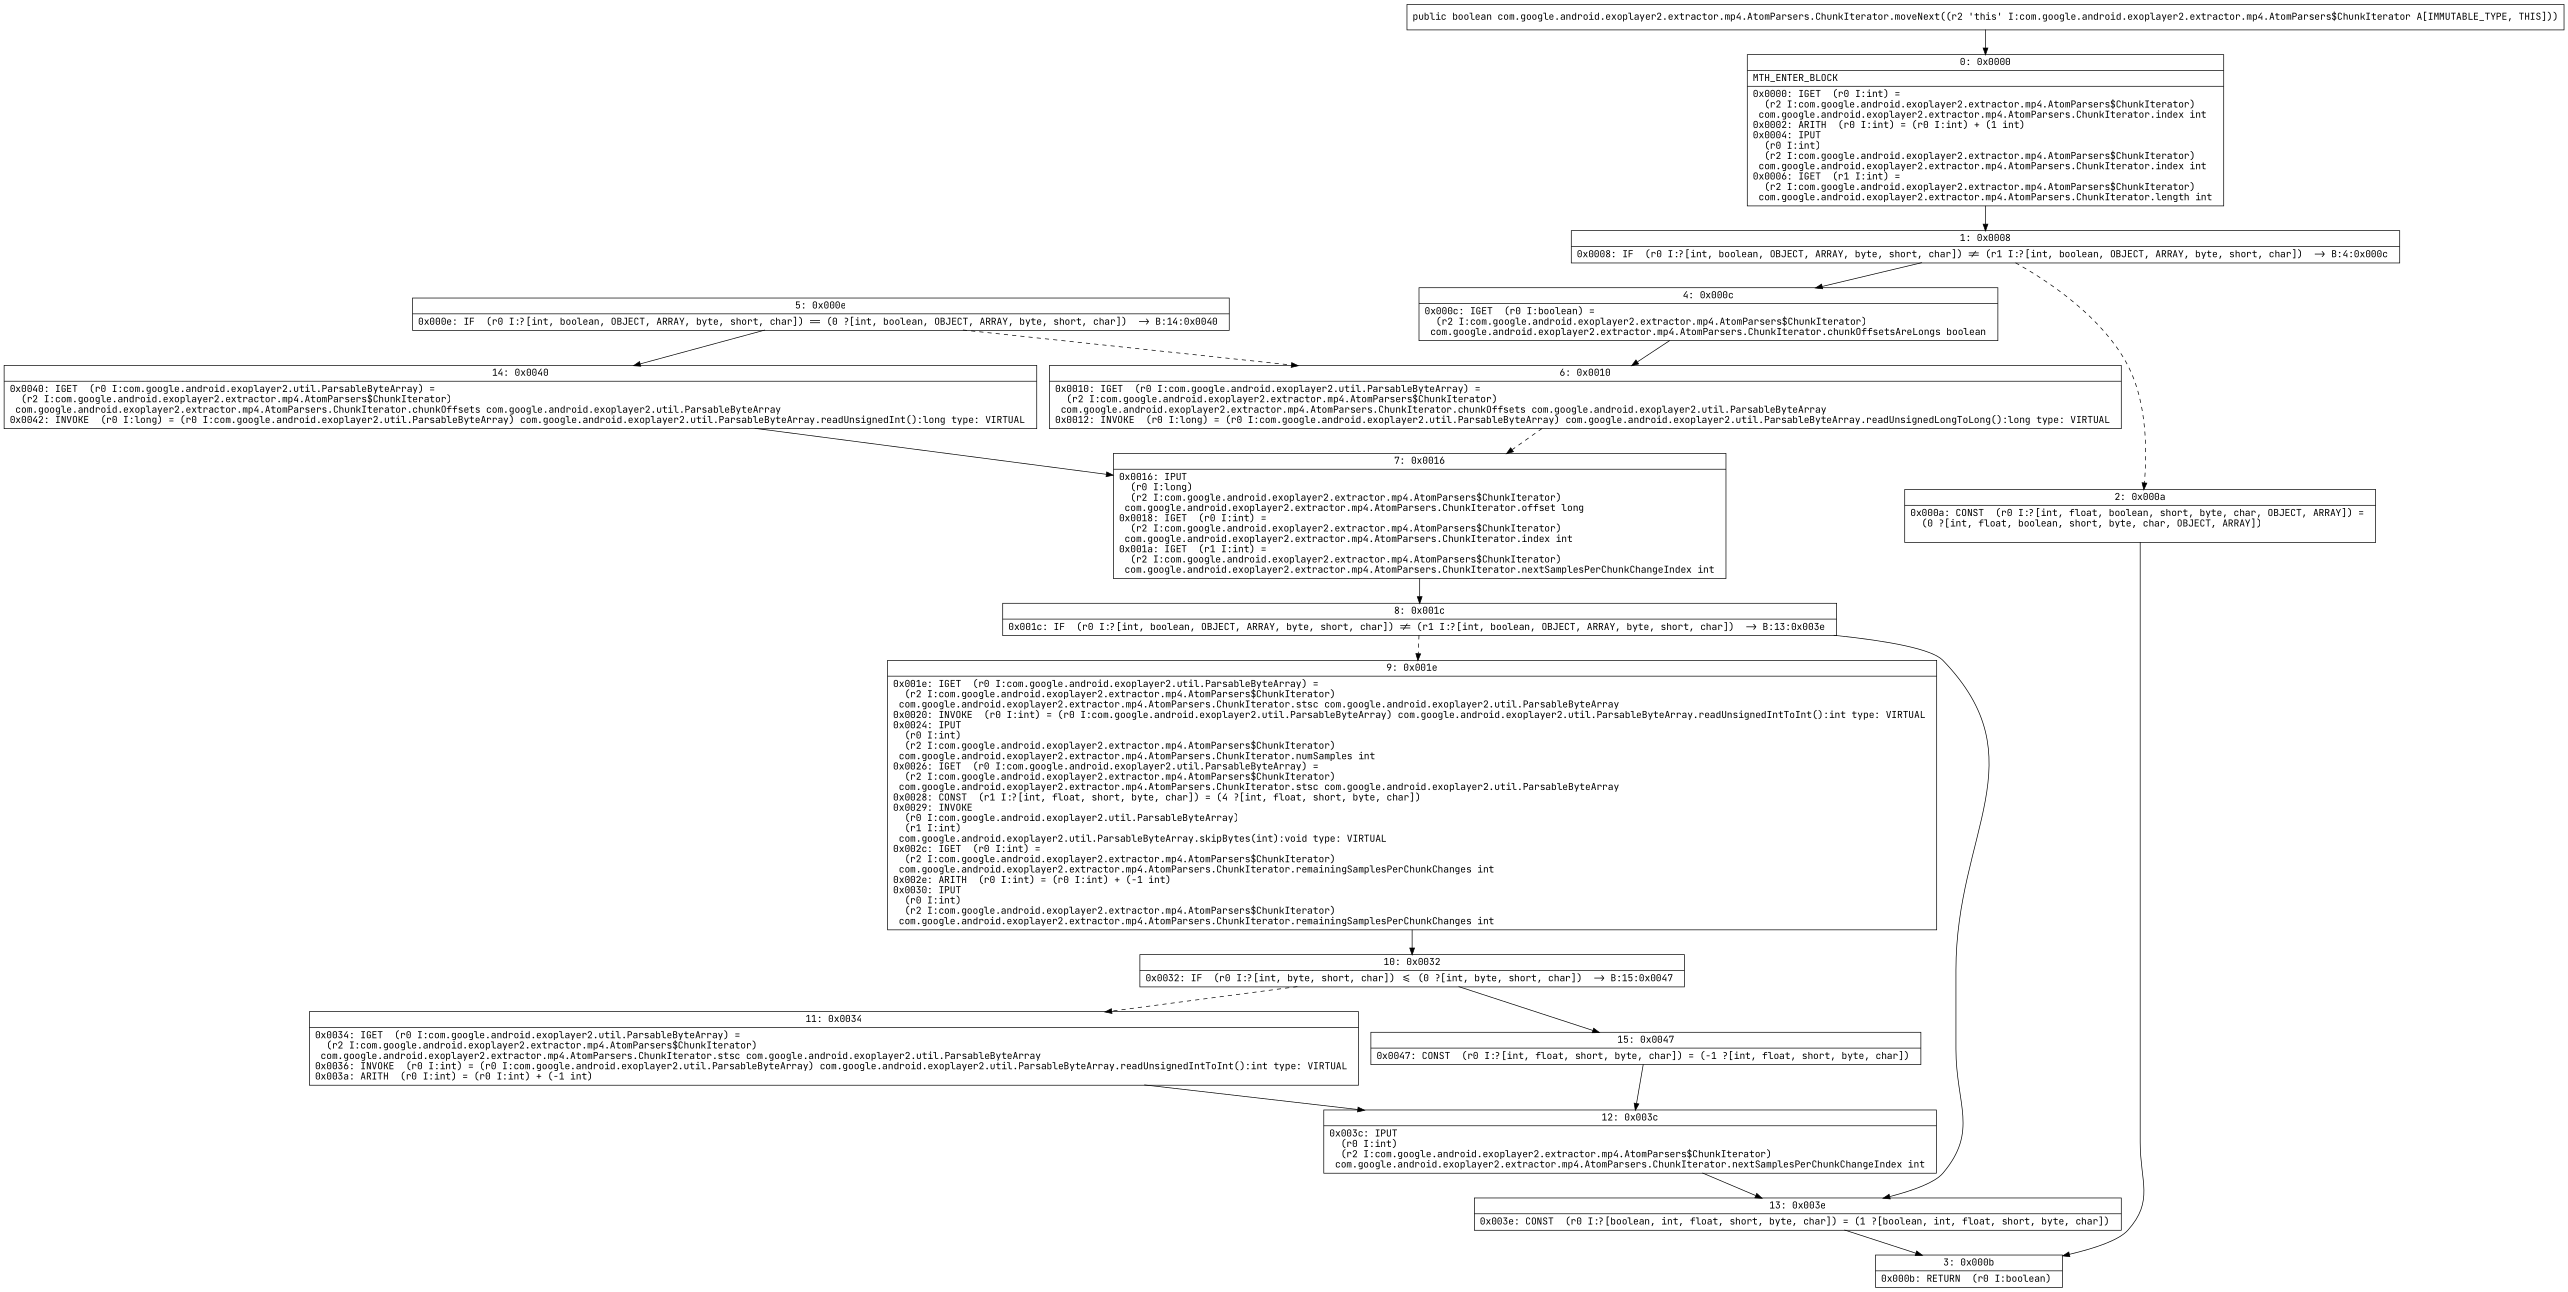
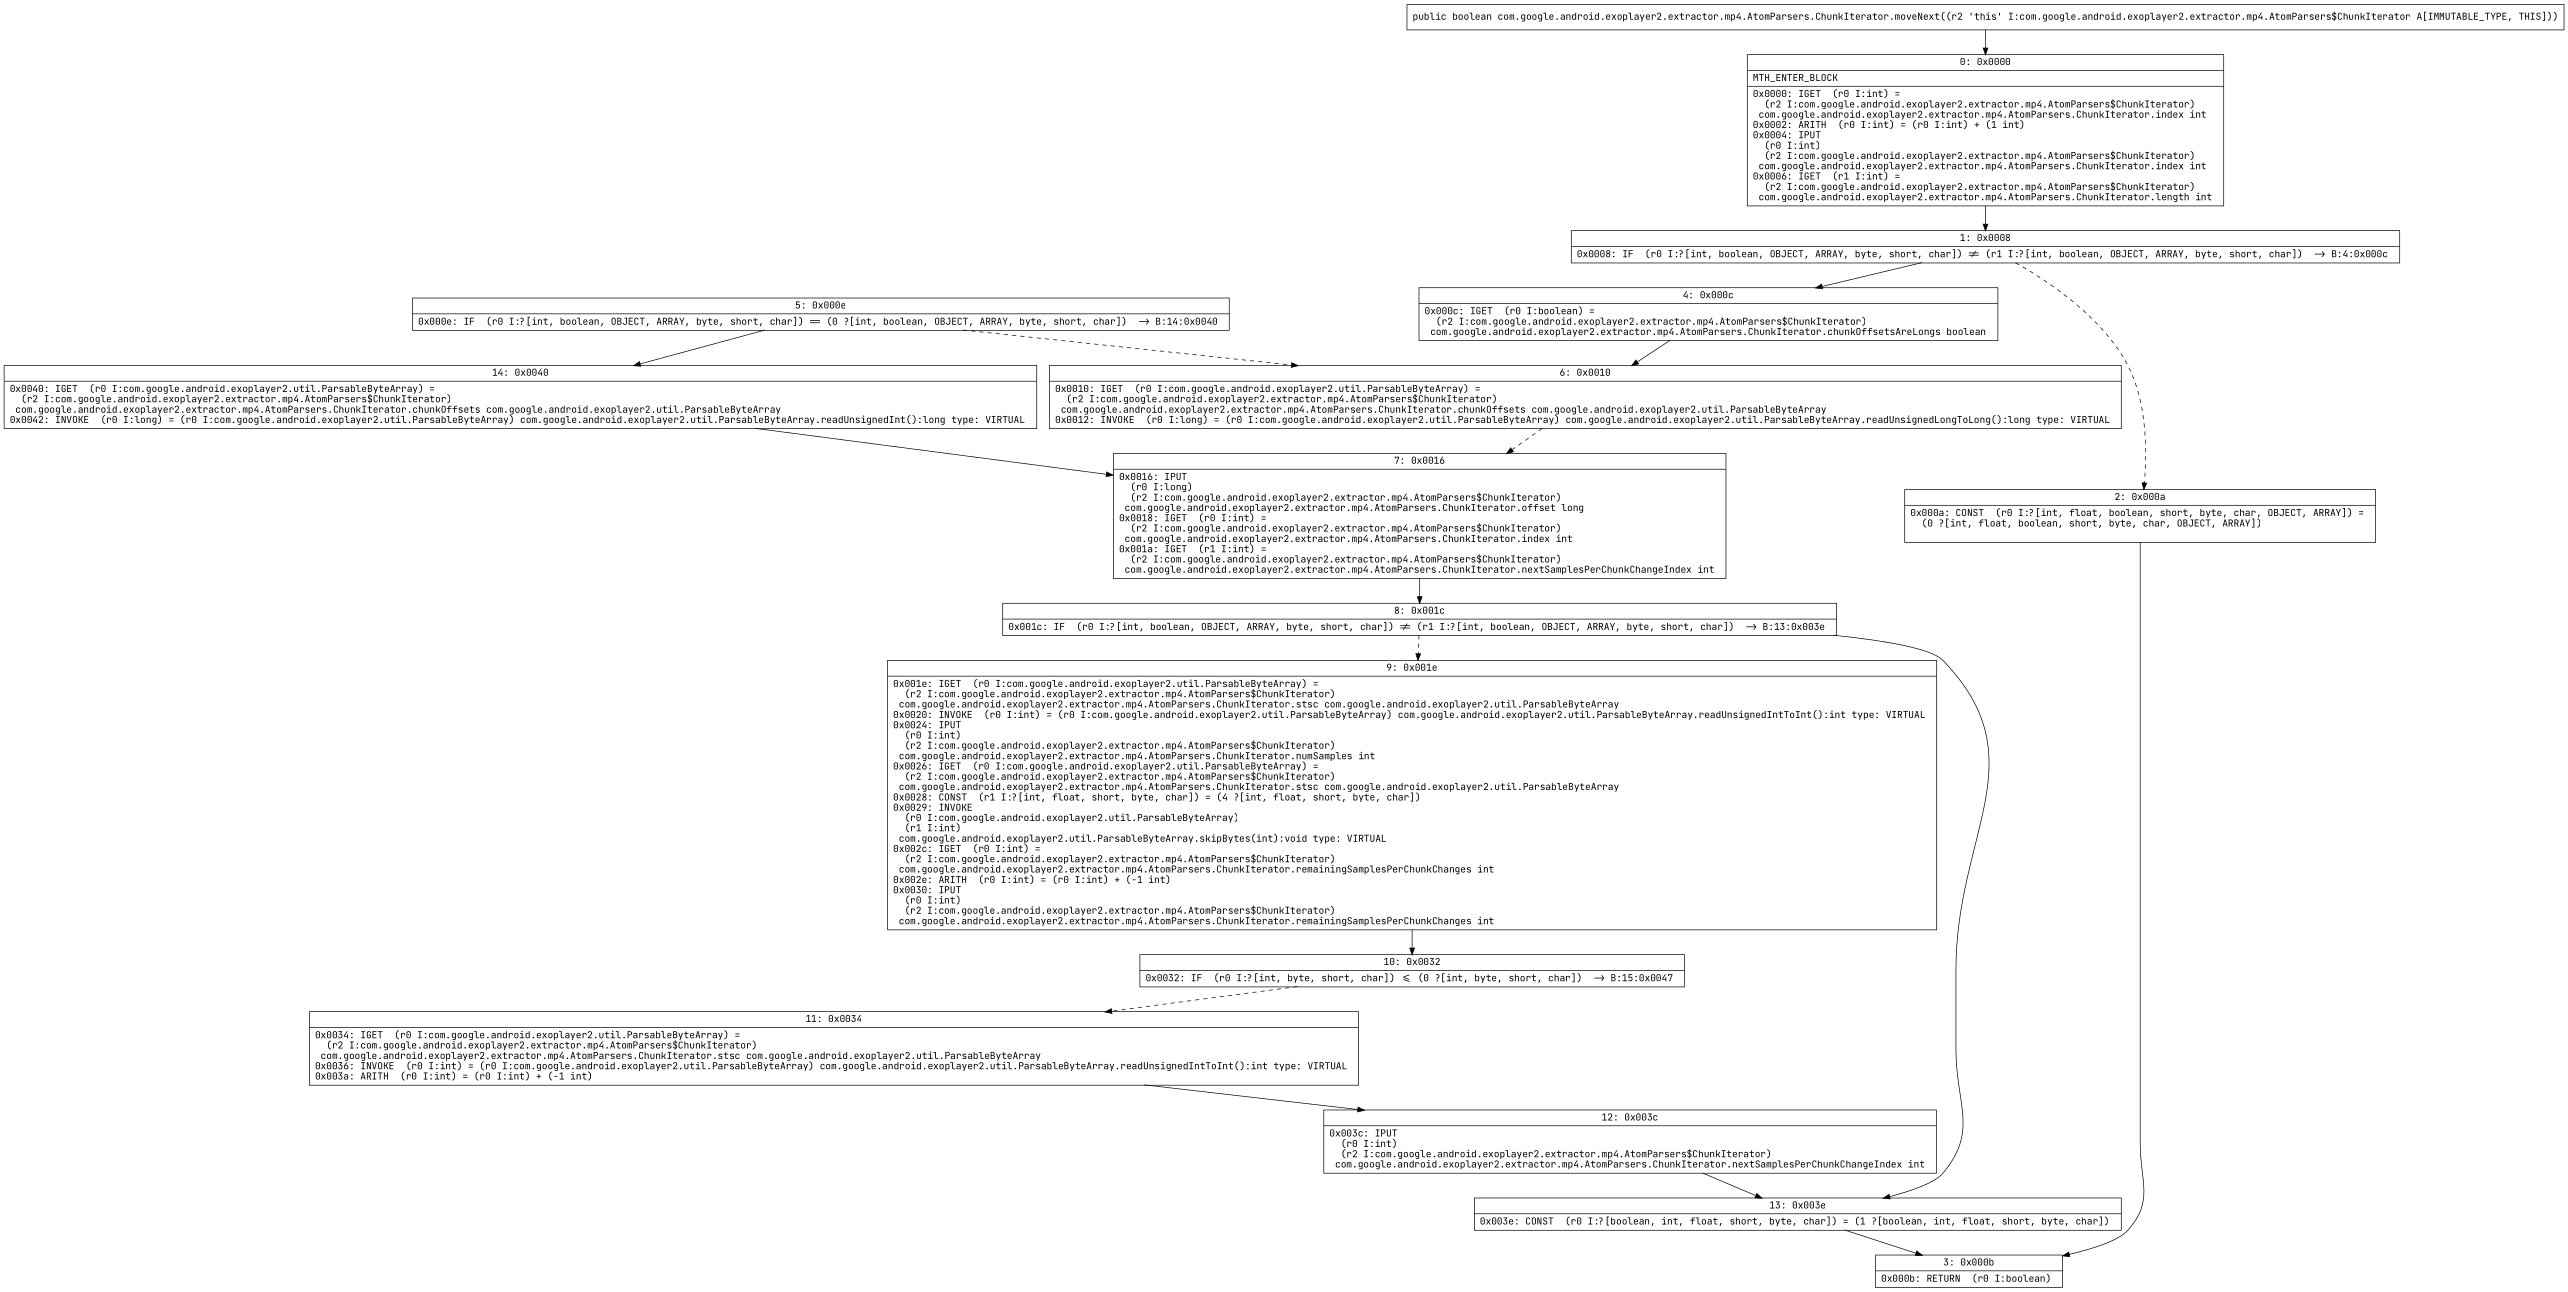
node "15: 0x0047": removed
